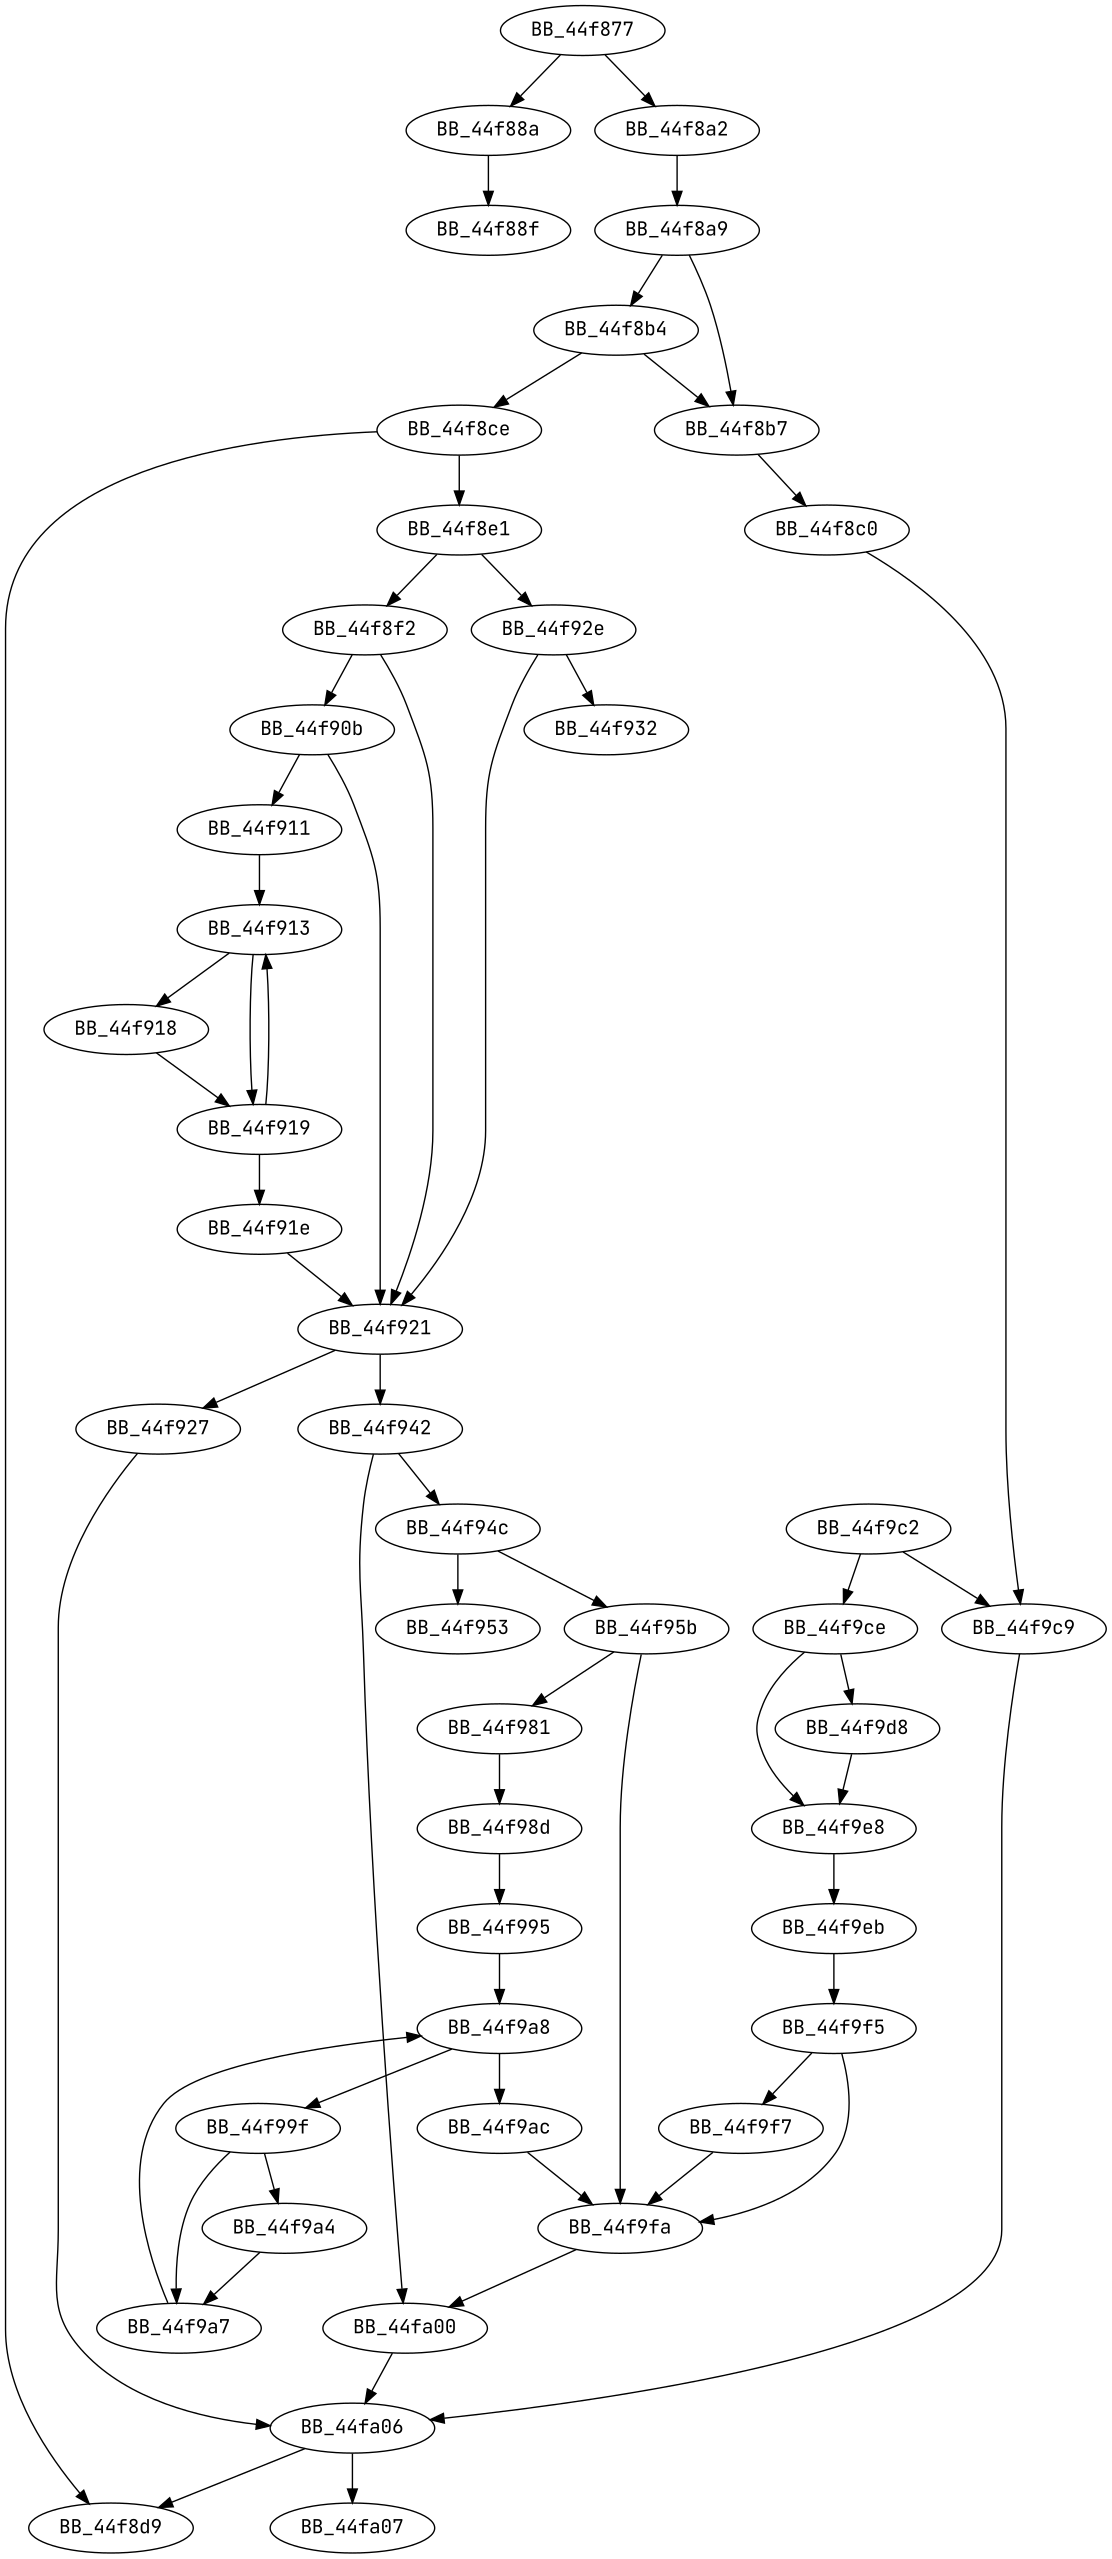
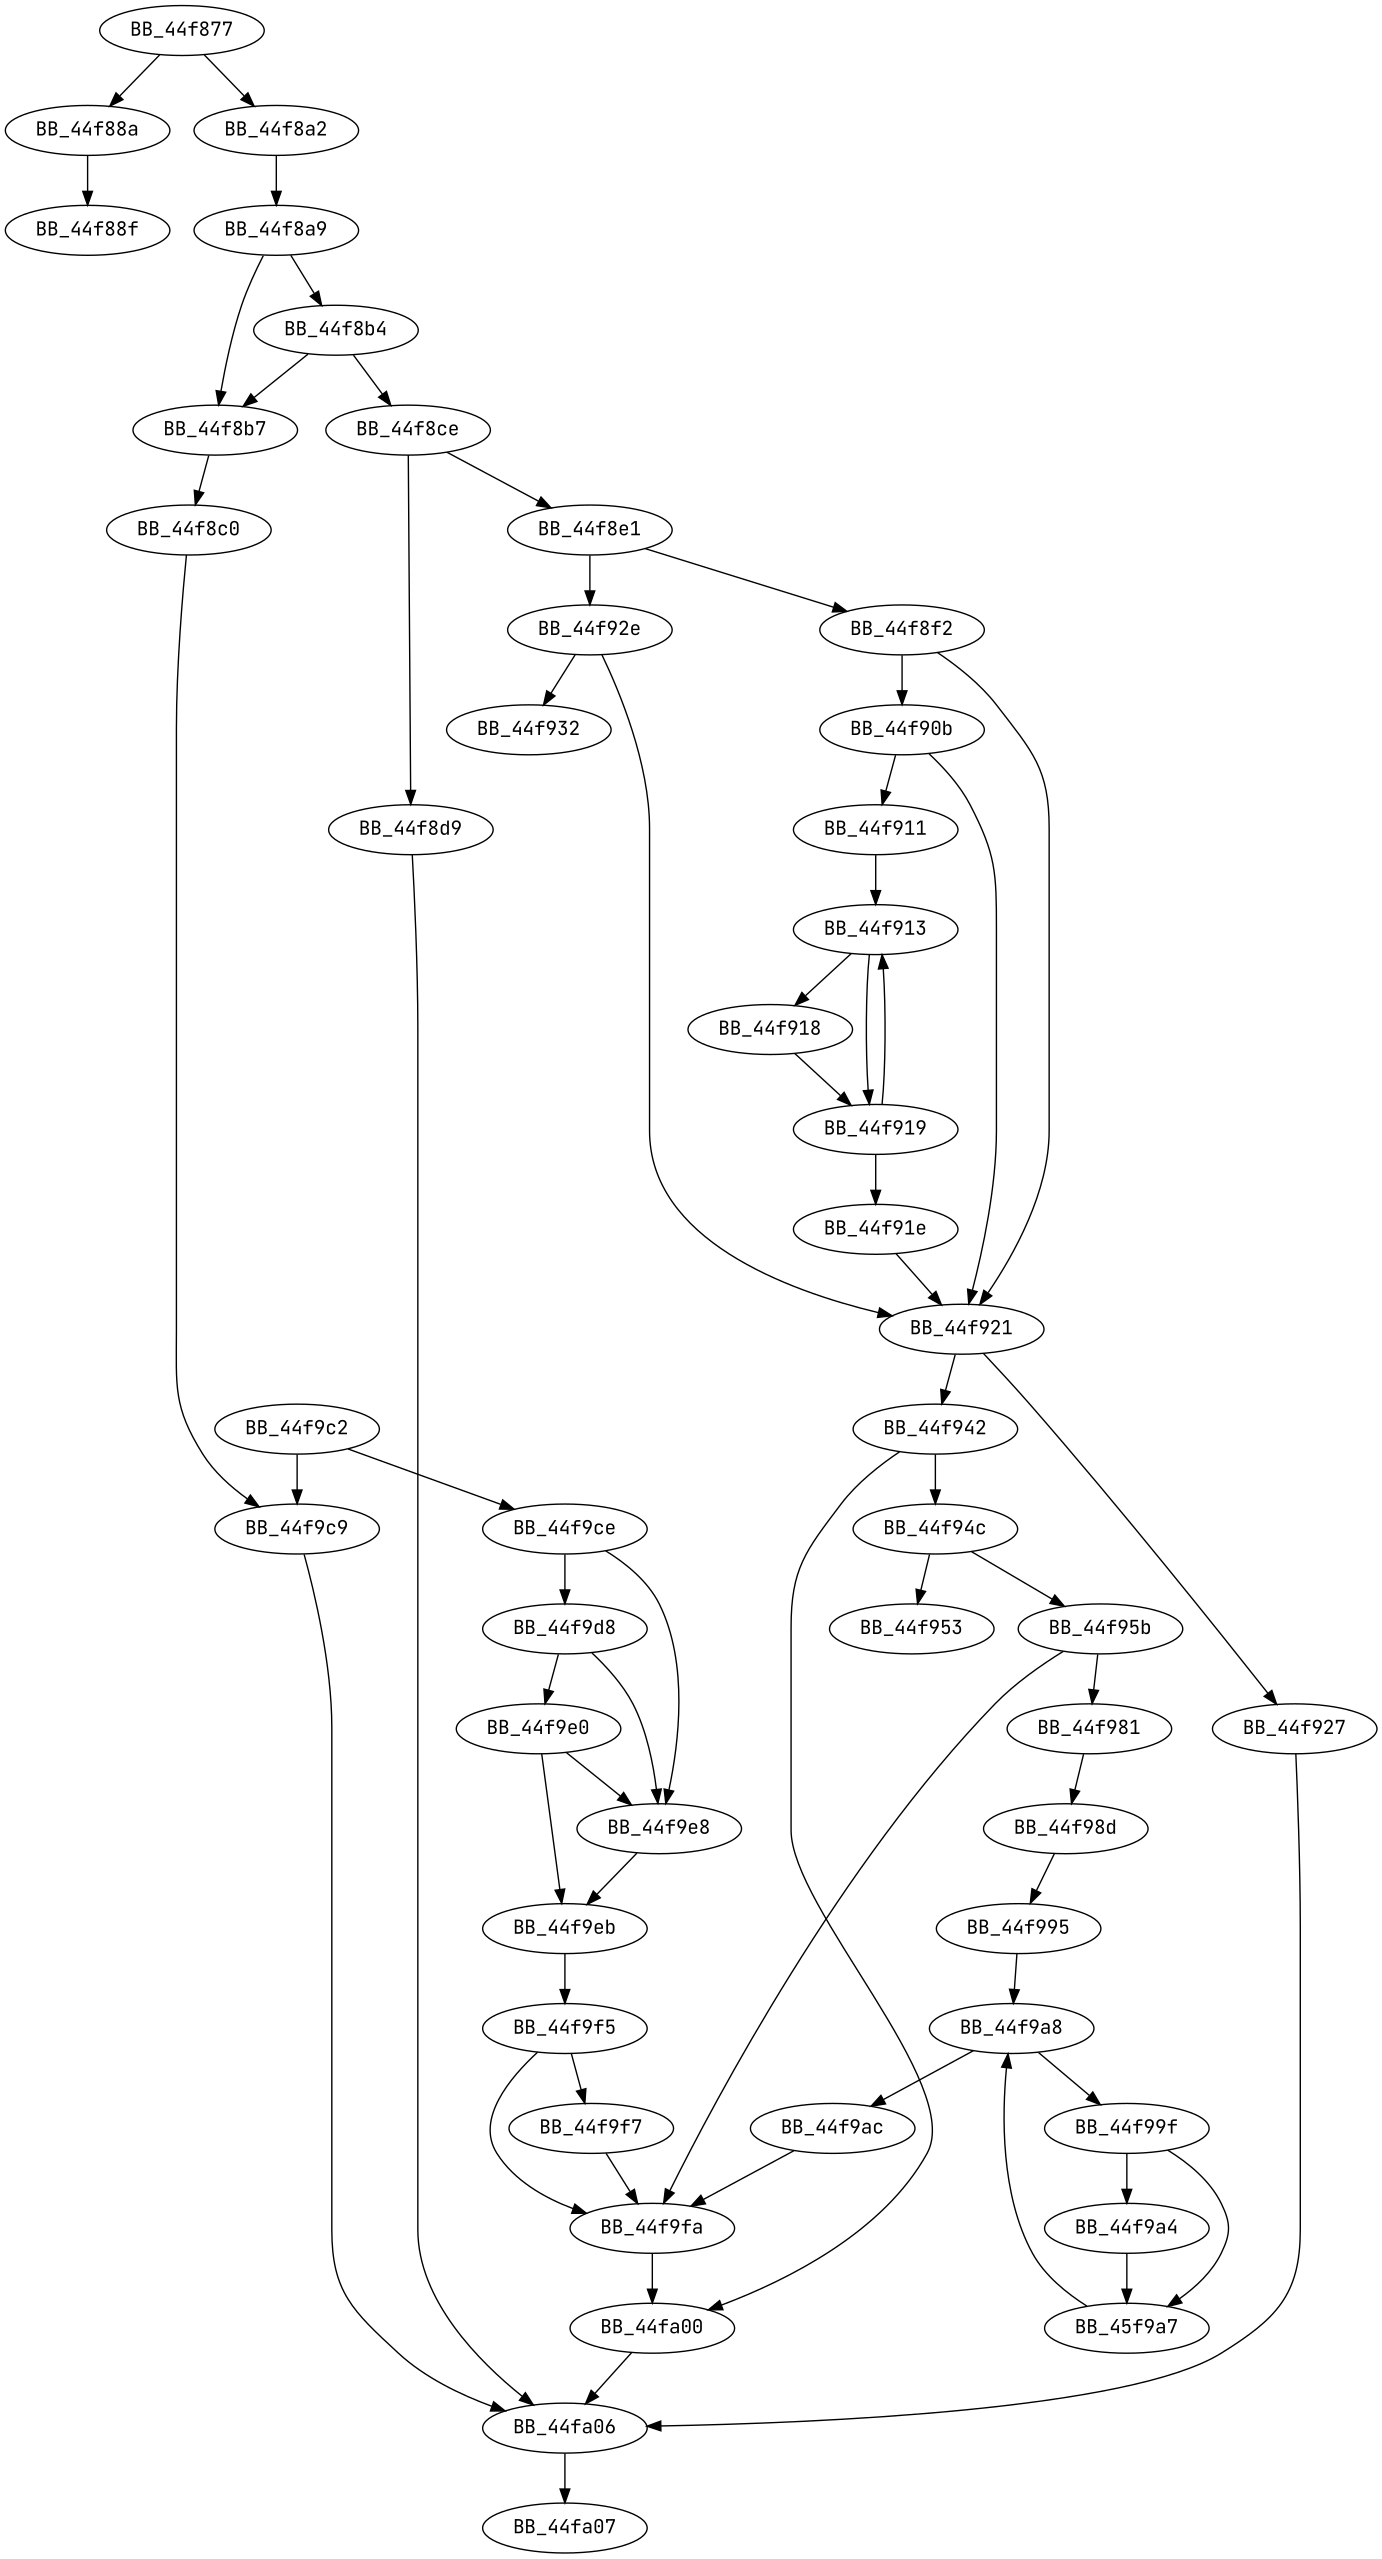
node "BB_44f9e0": added
node "BB_44f9a7": label "BB_44f9a7" -> "BB_45f9a7"
edge "BB_44fa06" -> "BB_44f8d9": reversed
